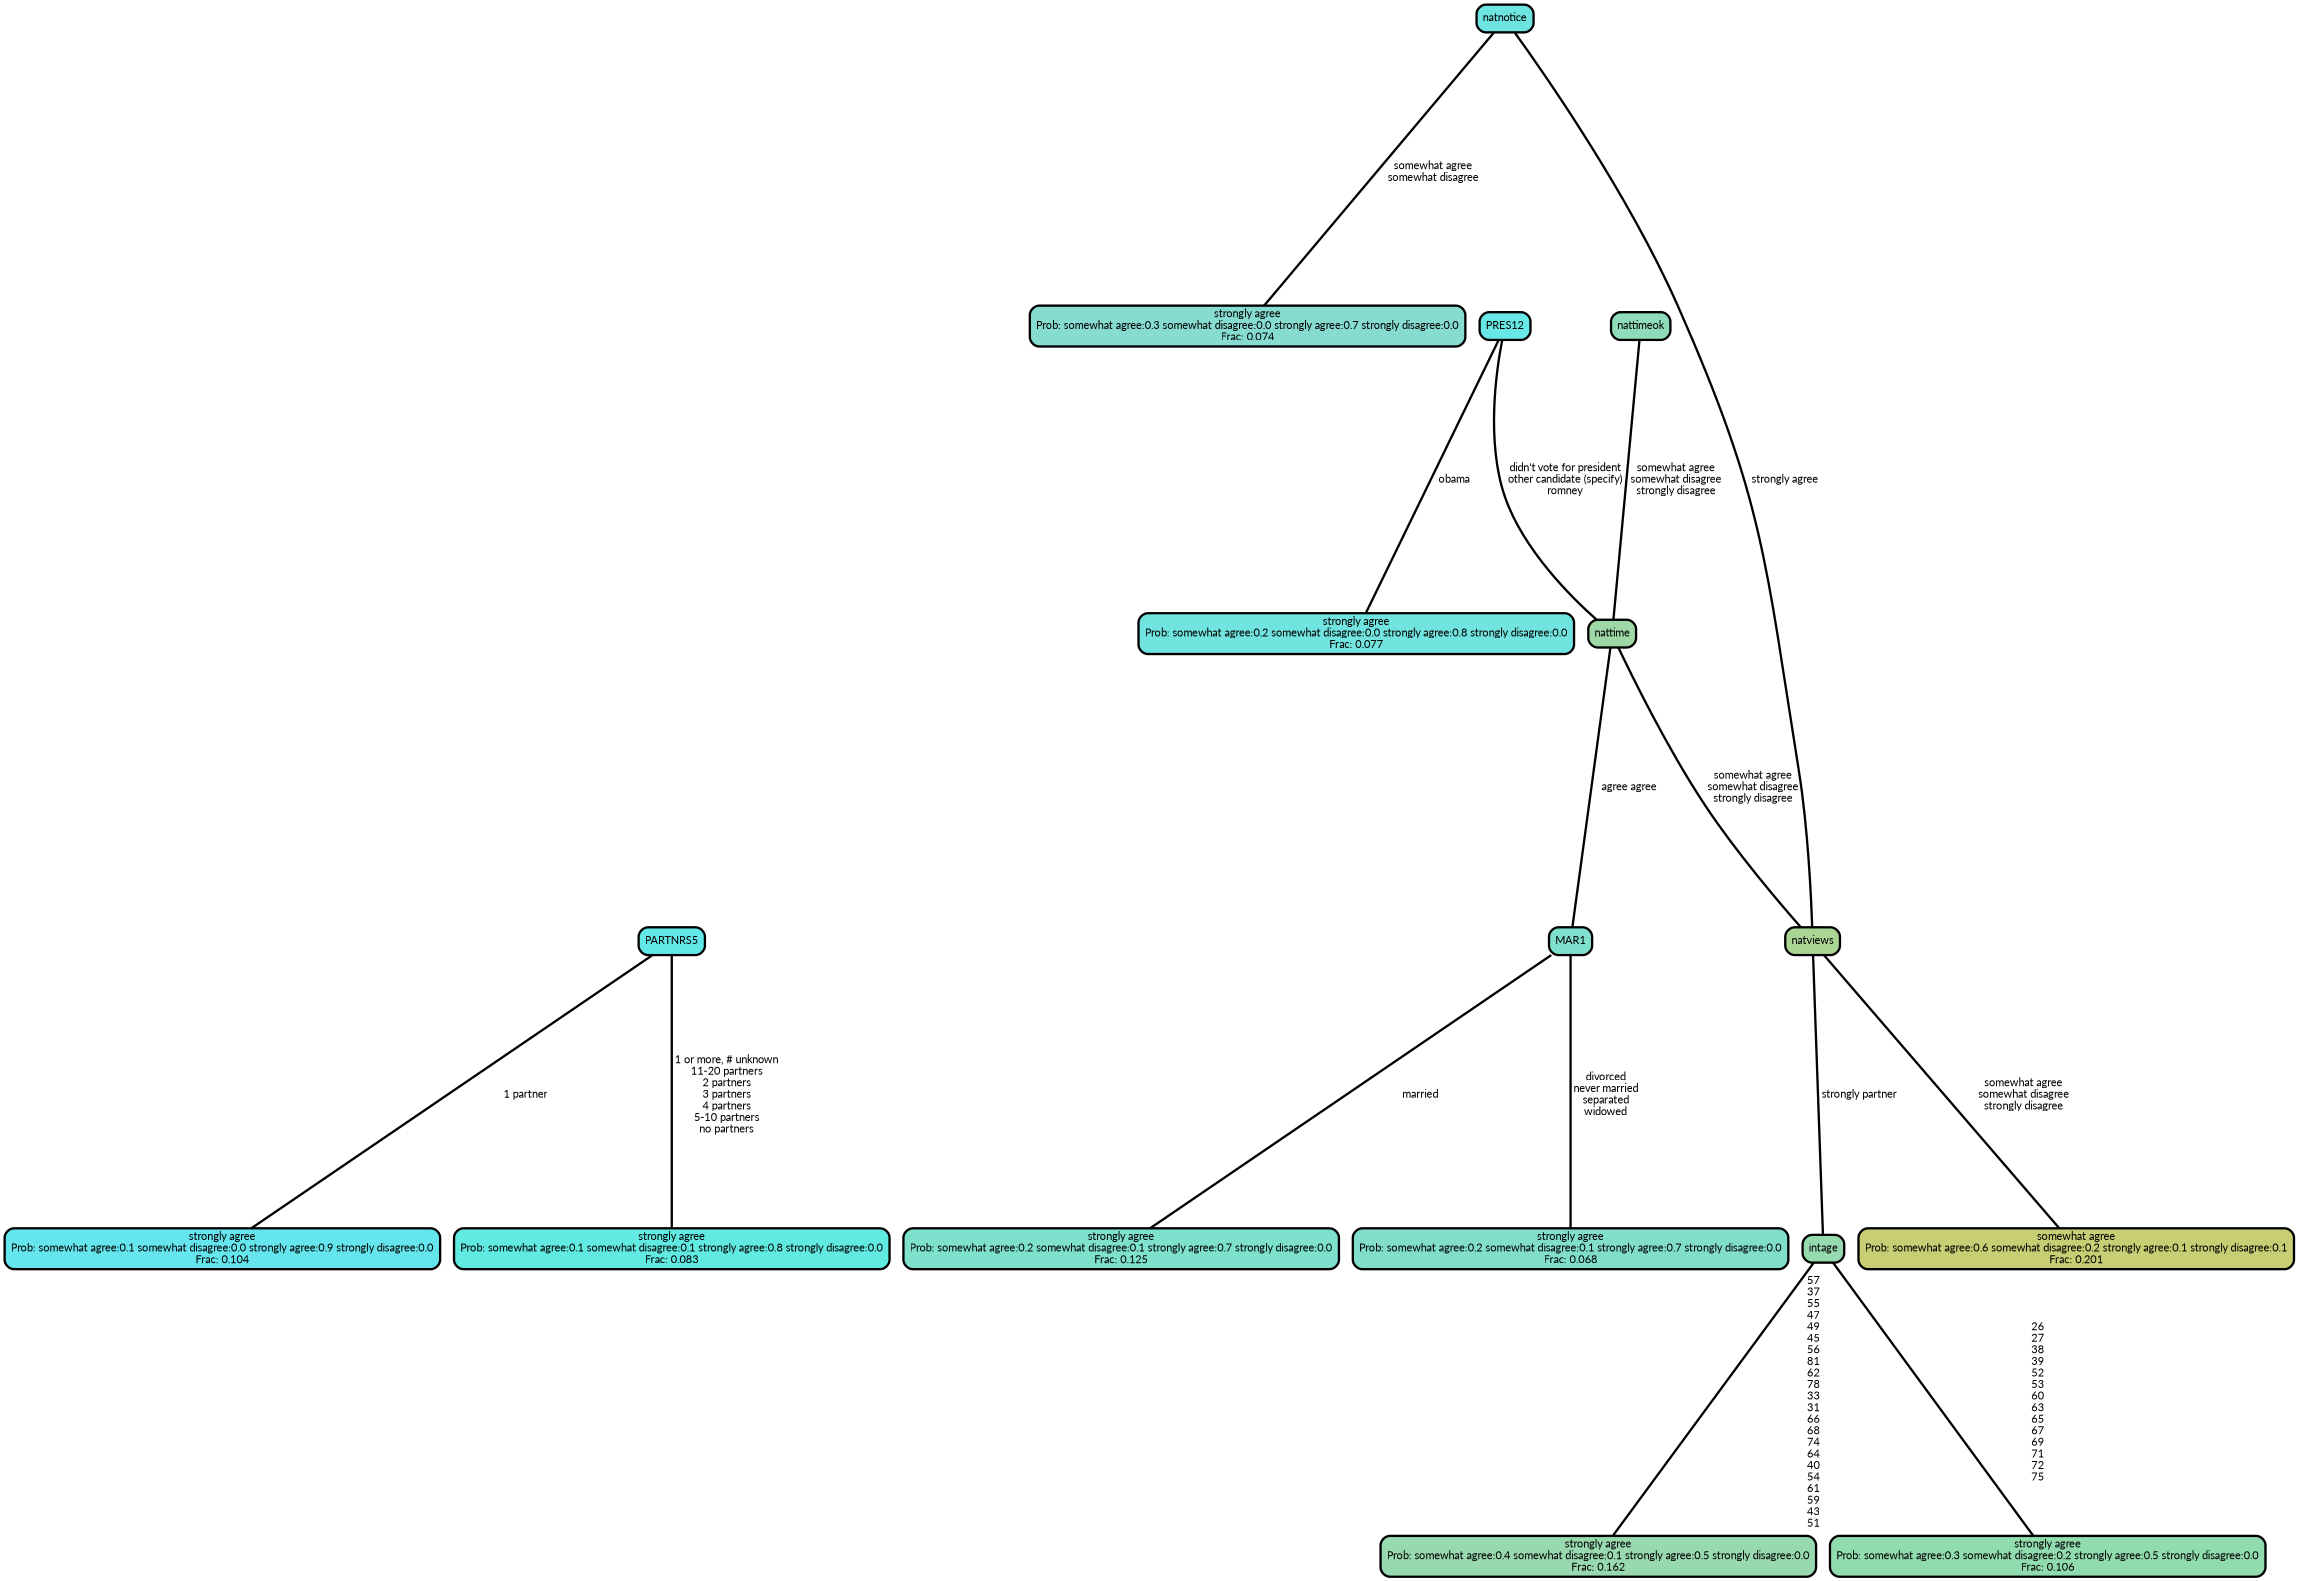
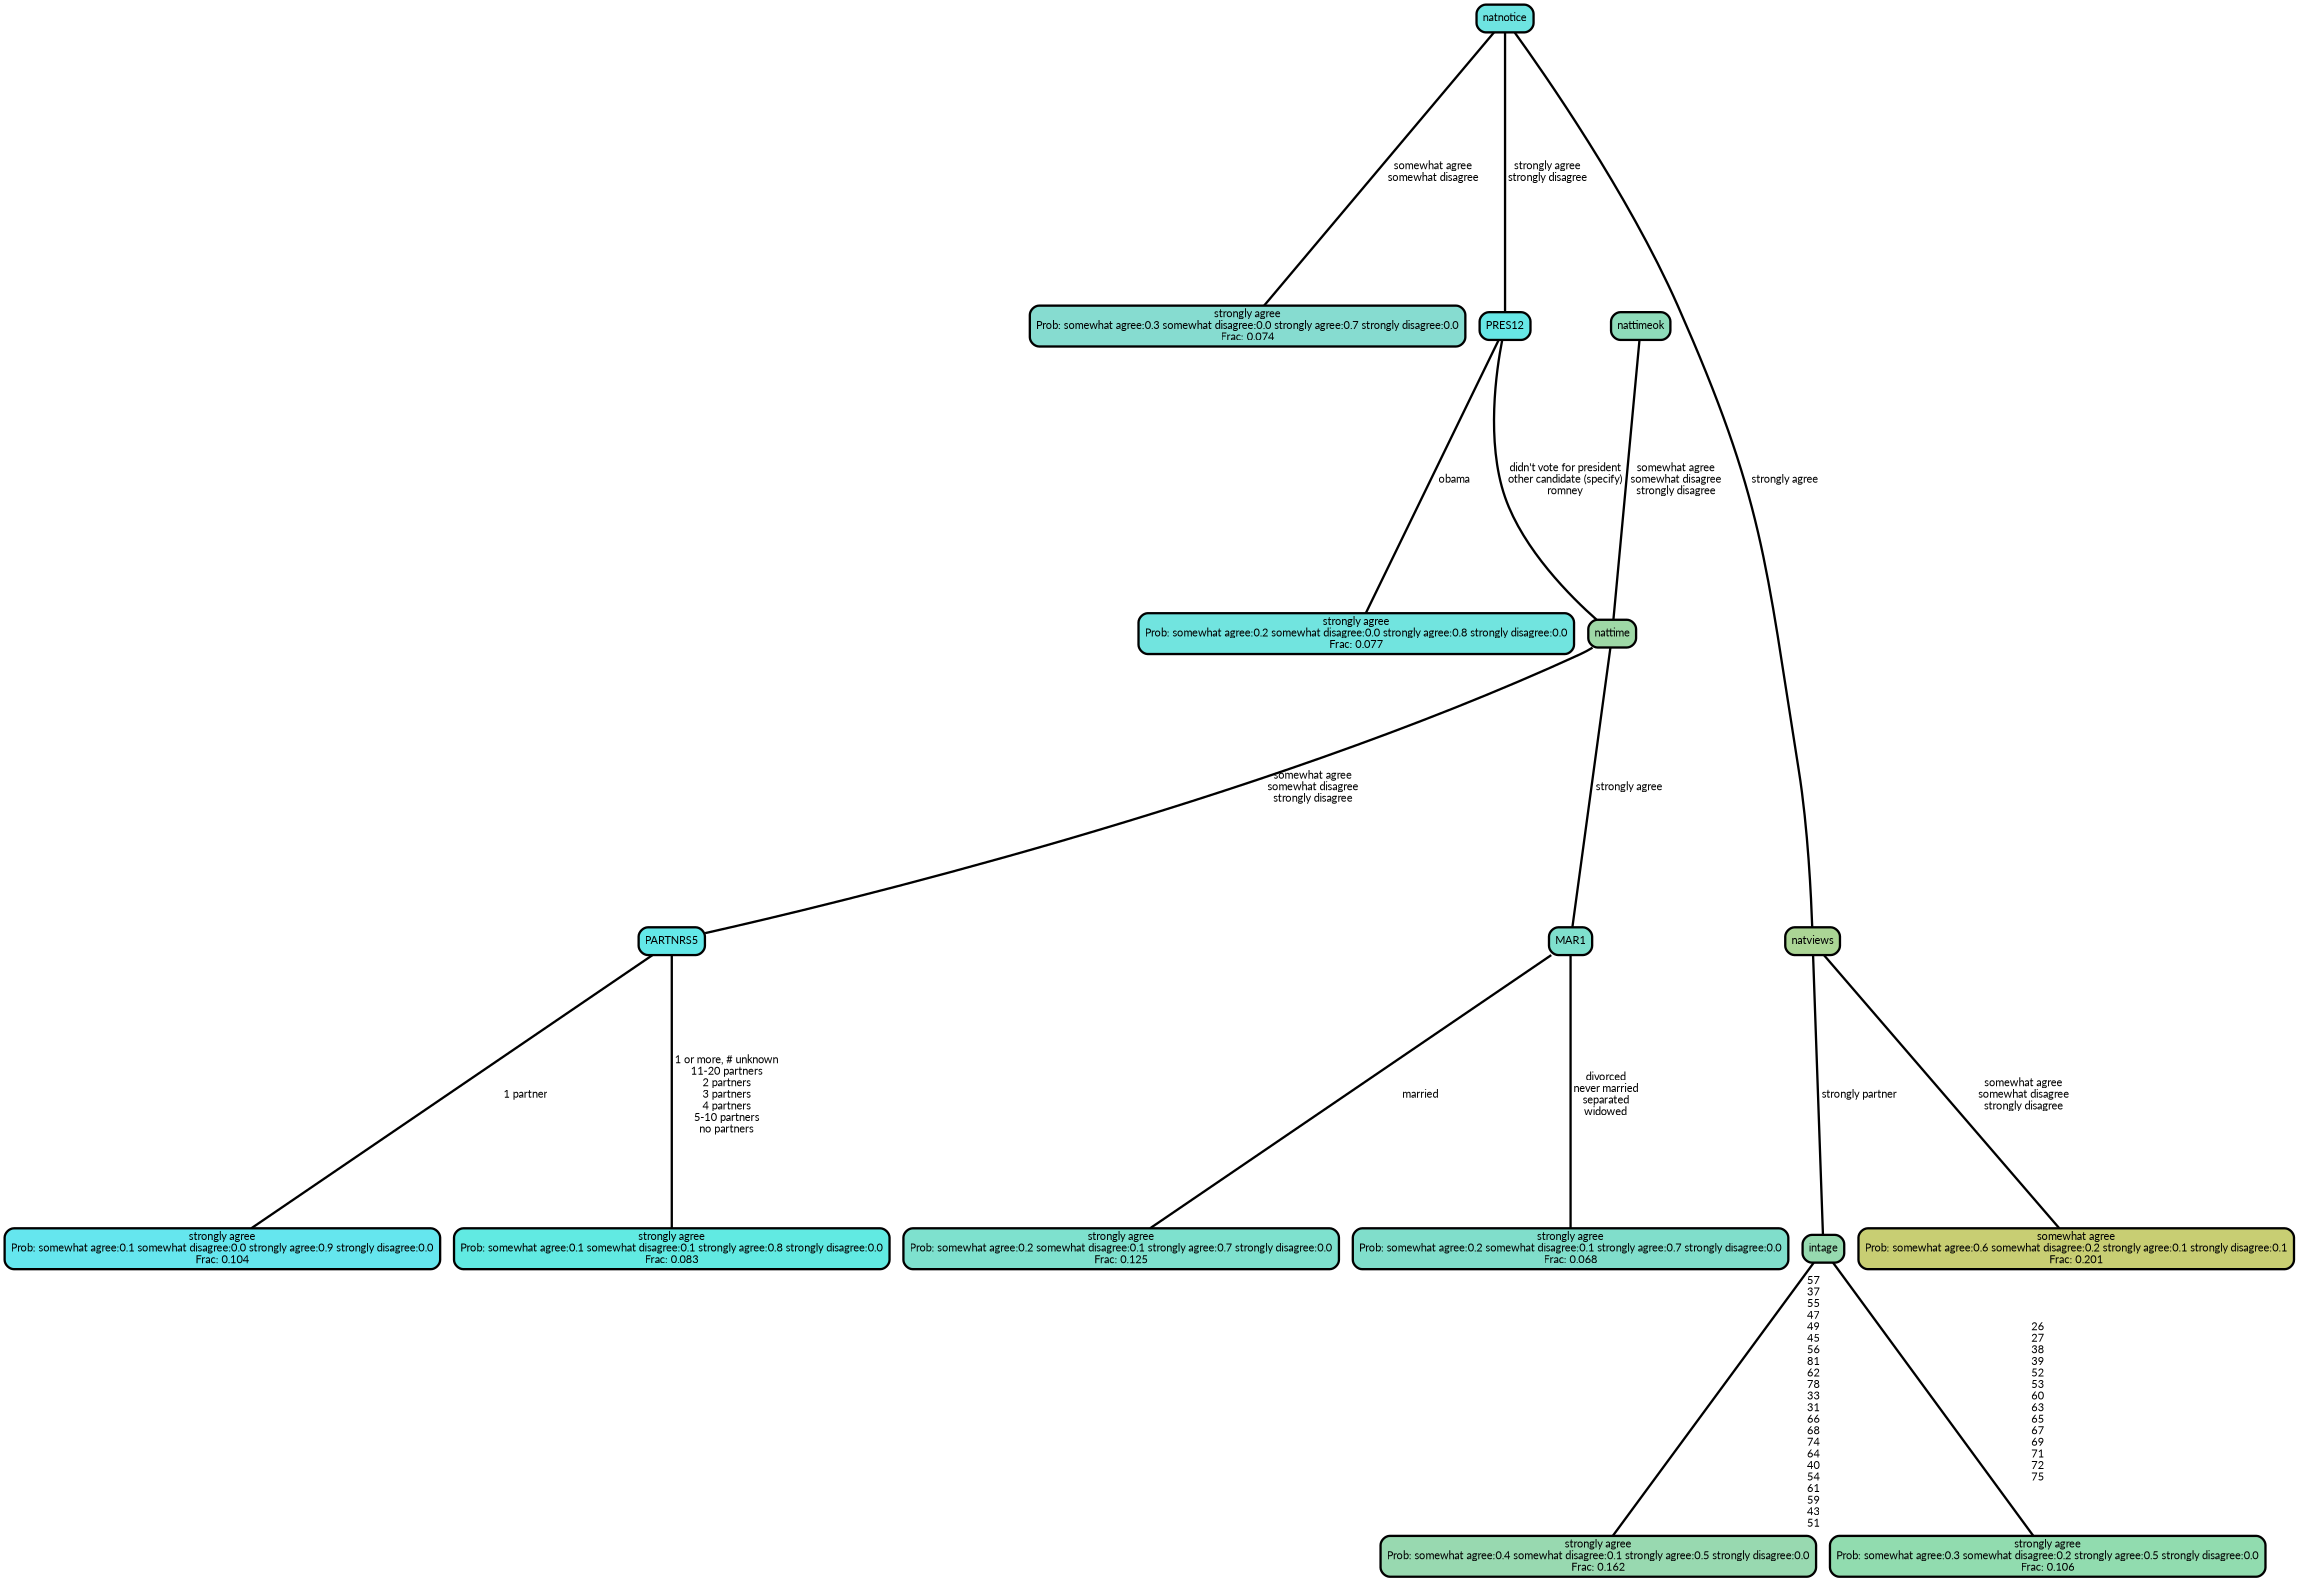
edge "natnotice" -- "PRES12": added, label "strongly agree strongly disagree"
edge "nattime" -- "MAR1": label " agree agree" -> " strongly agree"
edge "nattime" -- "natviews": now "nattime" -- "PARTNRS5"
